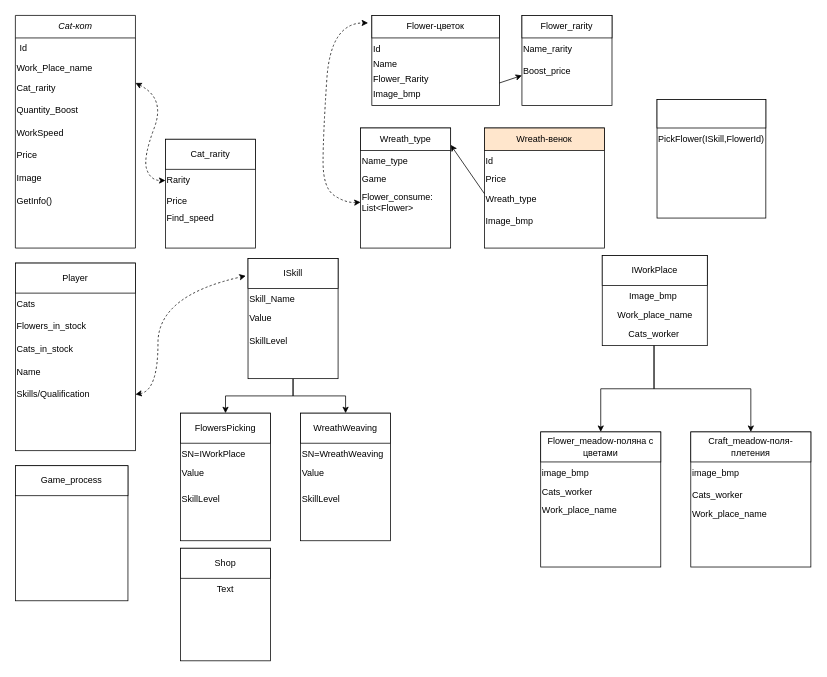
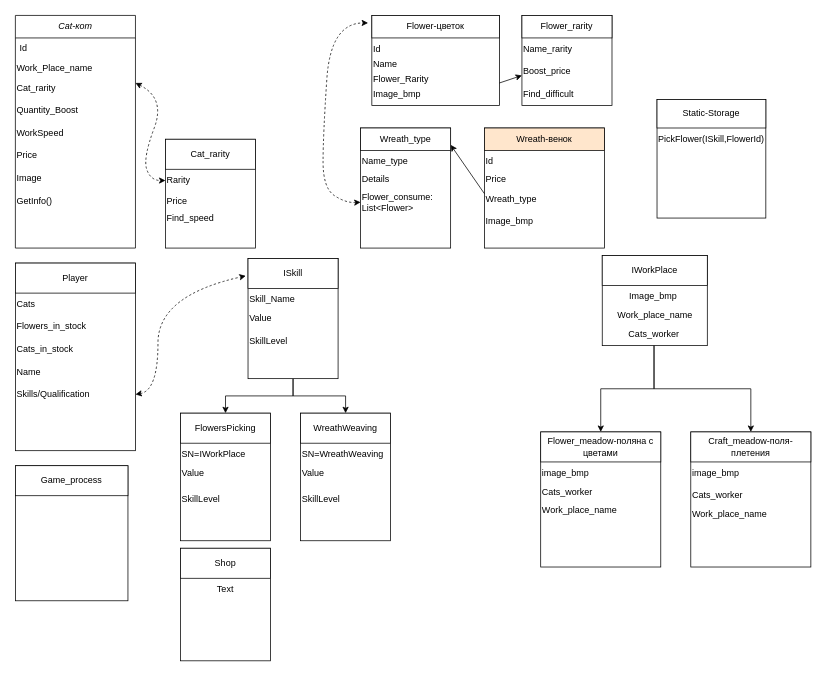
node "Find_difficult": added
node "Static-Storage": added
node "Game": label "Game" -> "Details"
